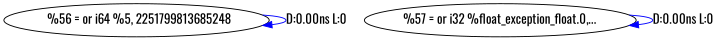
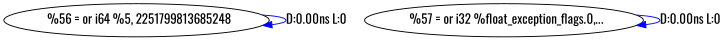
node "%57 = or i32 %float_exception_float.0,...": label "%57 = or i32 %float_exception_float.0,..." -> "%57 = or i32 %float_exception_flags.0,..."
